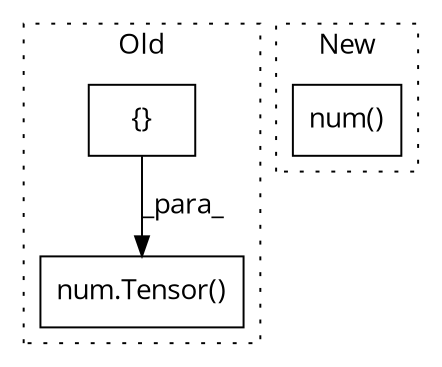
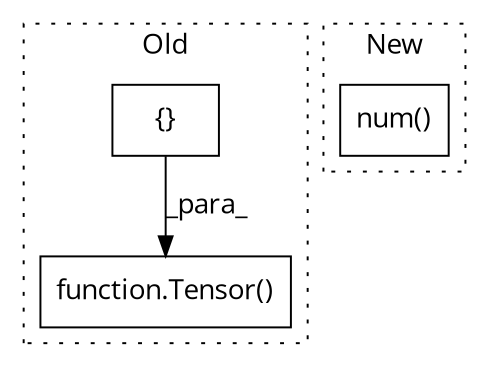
node "num.Tensor()": label "num.Tensor()" -> "function.Tensor()"
